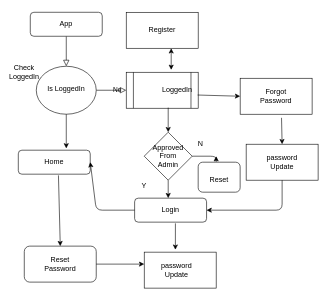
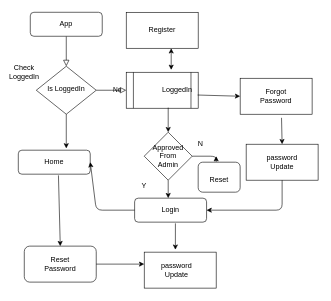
node "Is LoggedIn": shape ellipse -> diamond
